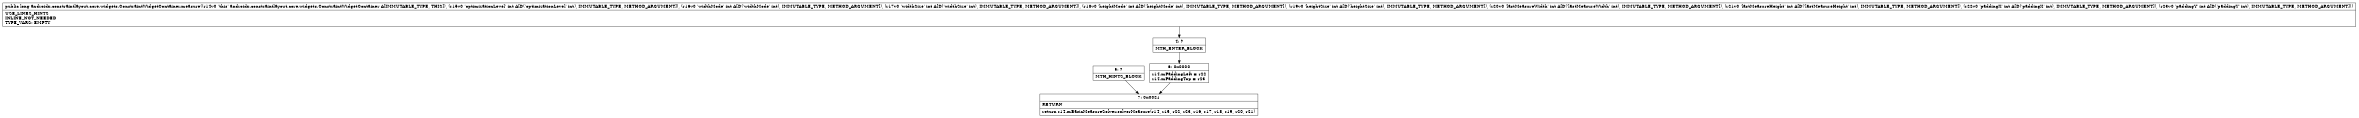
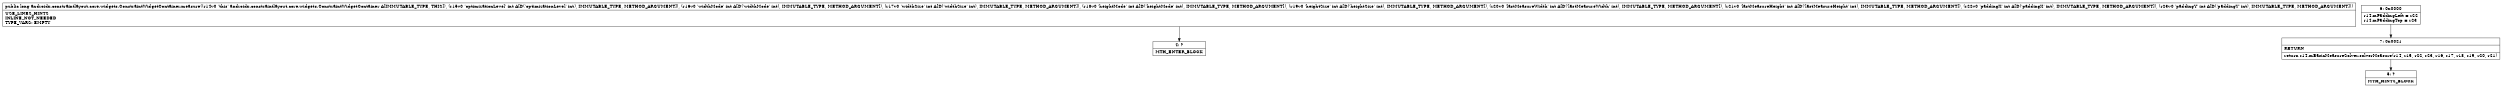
edge "4: ?" -> "6: 0x0000": removed
edge "5: ?" -> "7: 0x0021": reversed
